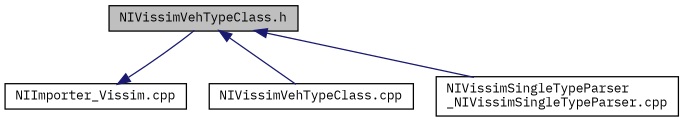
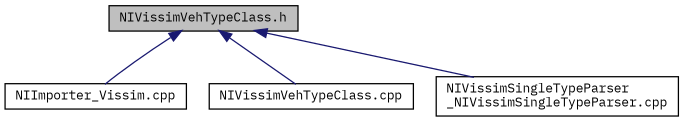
edge "NIVissimVehTypeClass.h" -> "NIImporter_Vissim.cpp": reversed
